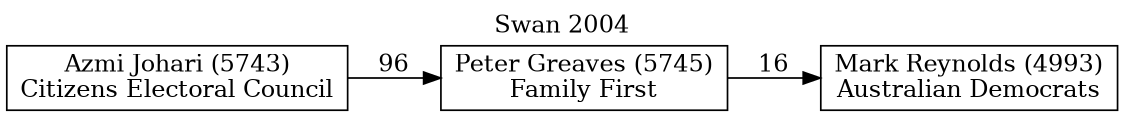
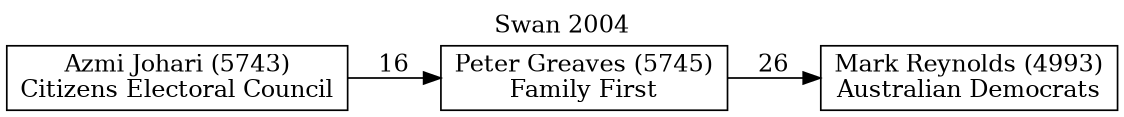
edge "Azmi Johari (5743) Citizens Electoral Council" -> "Peter Greaves (5745) Family First": label "96" -> "16"
edge "Peter Greaves (5745) Family First" -> "Mark Reynolds (4993) Australian Democrats": label "16" -> "26"
